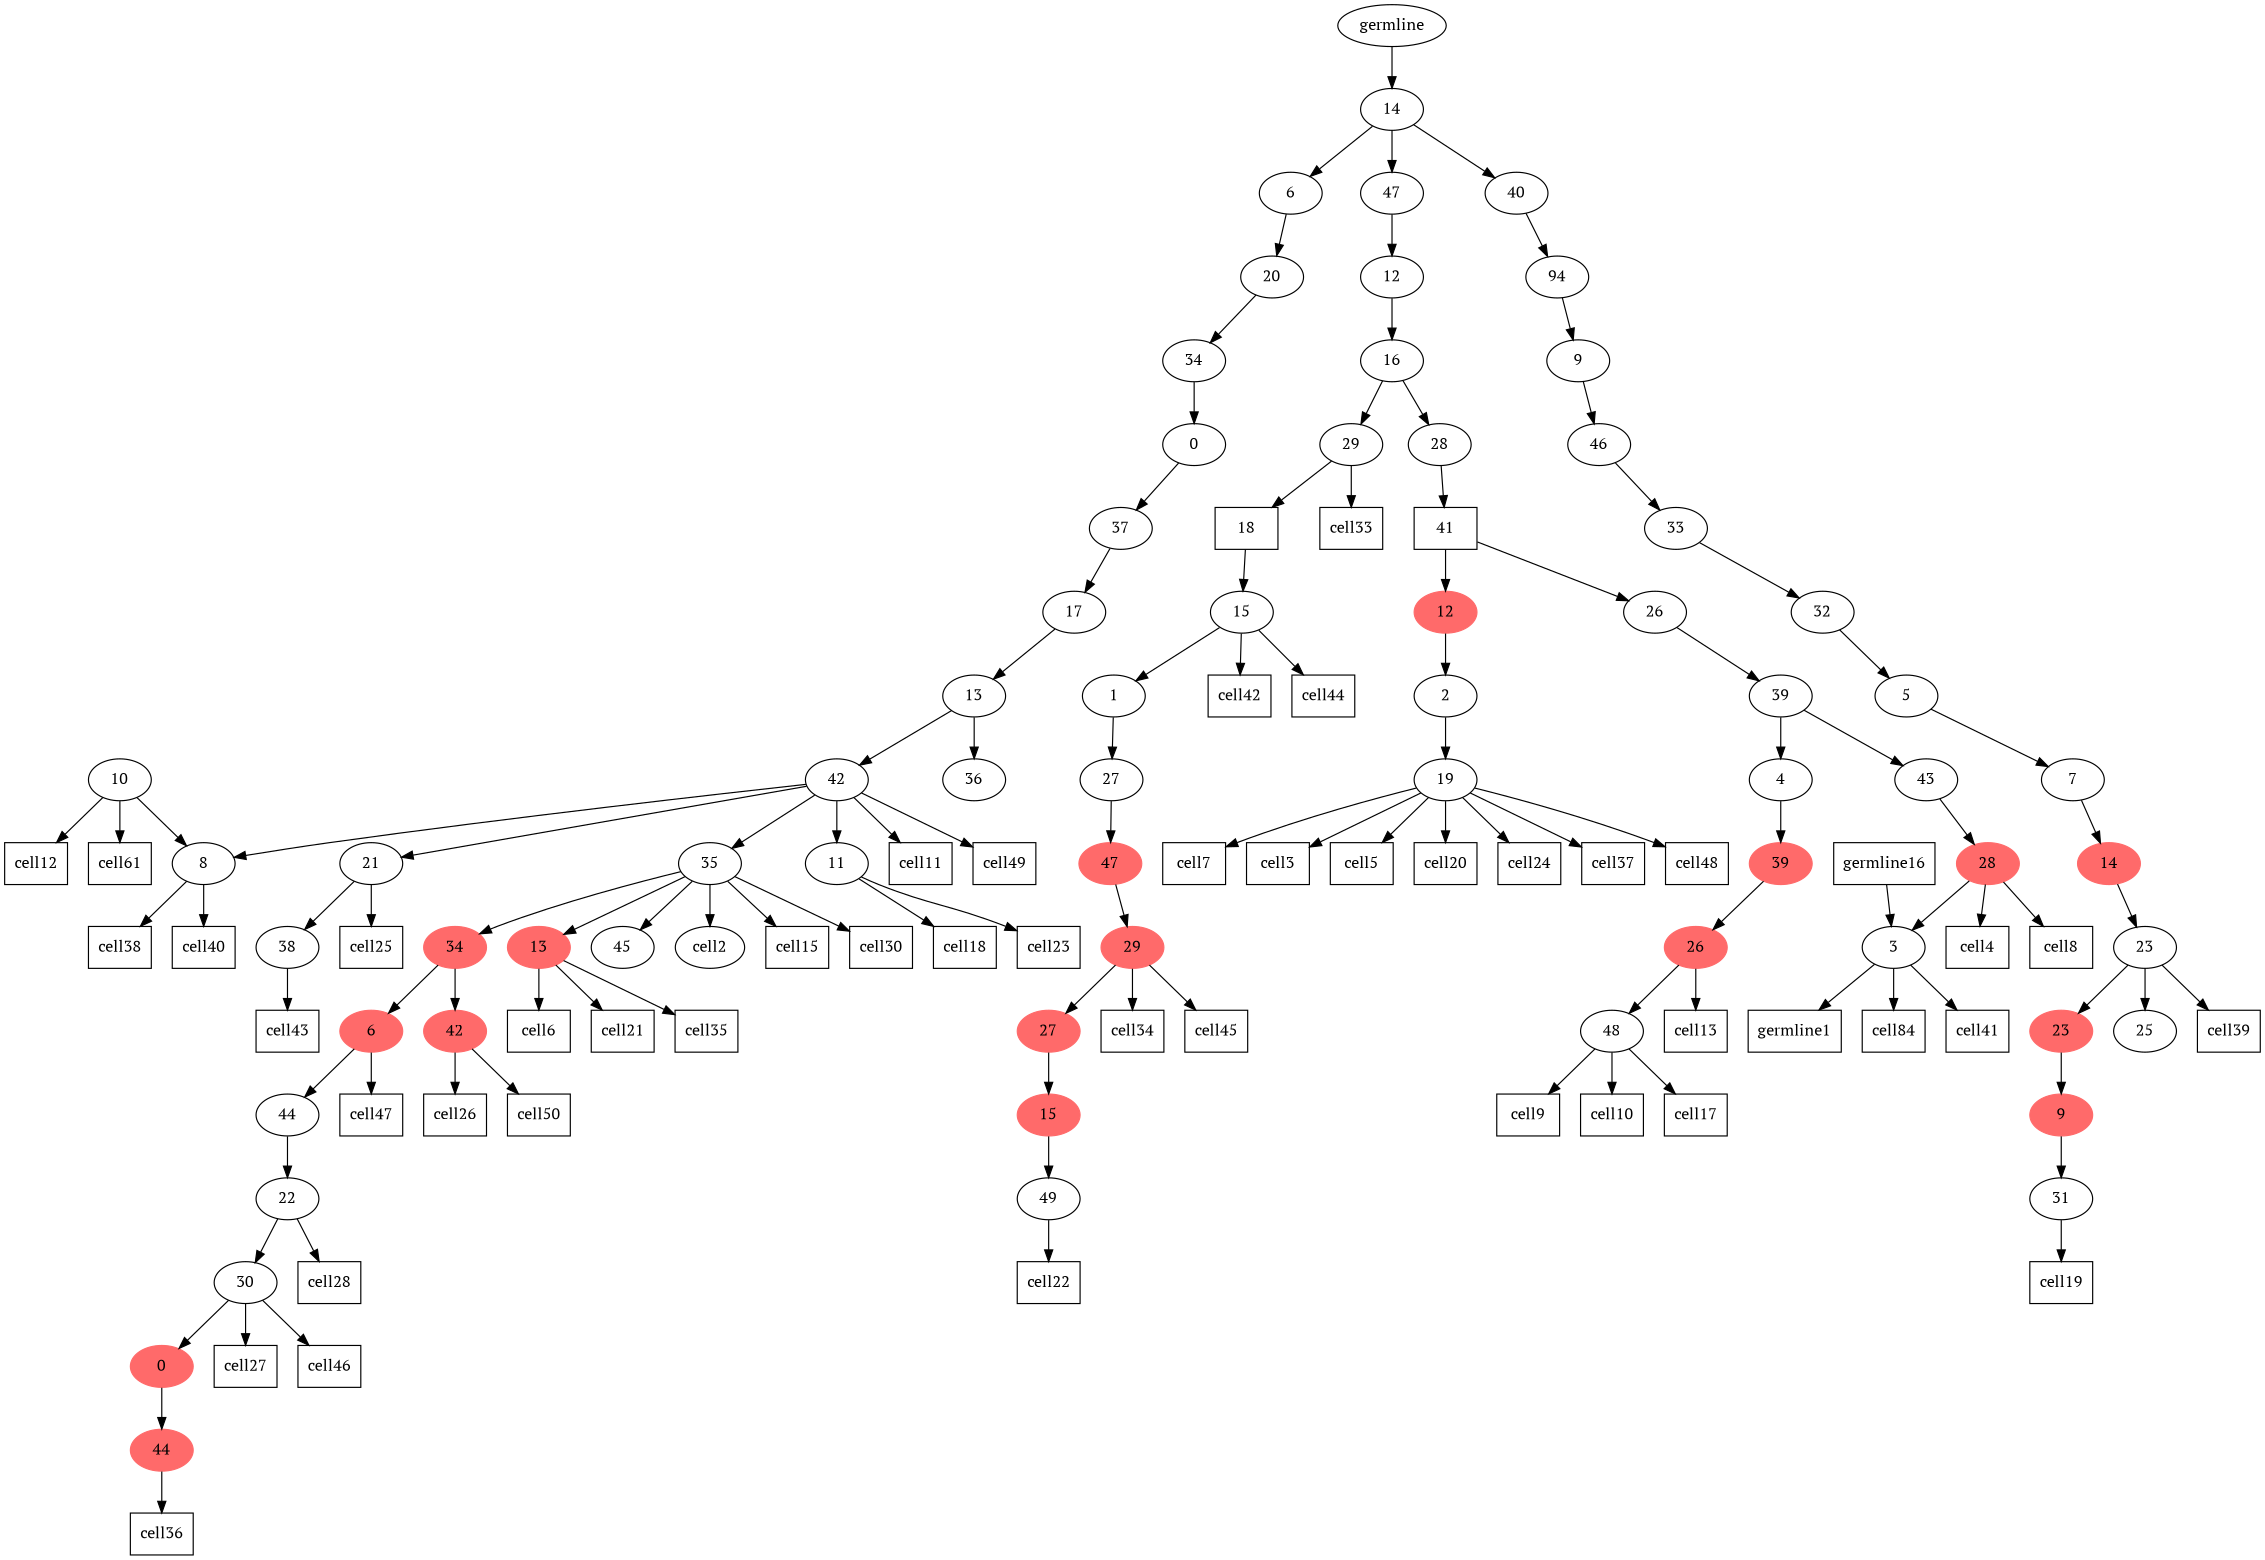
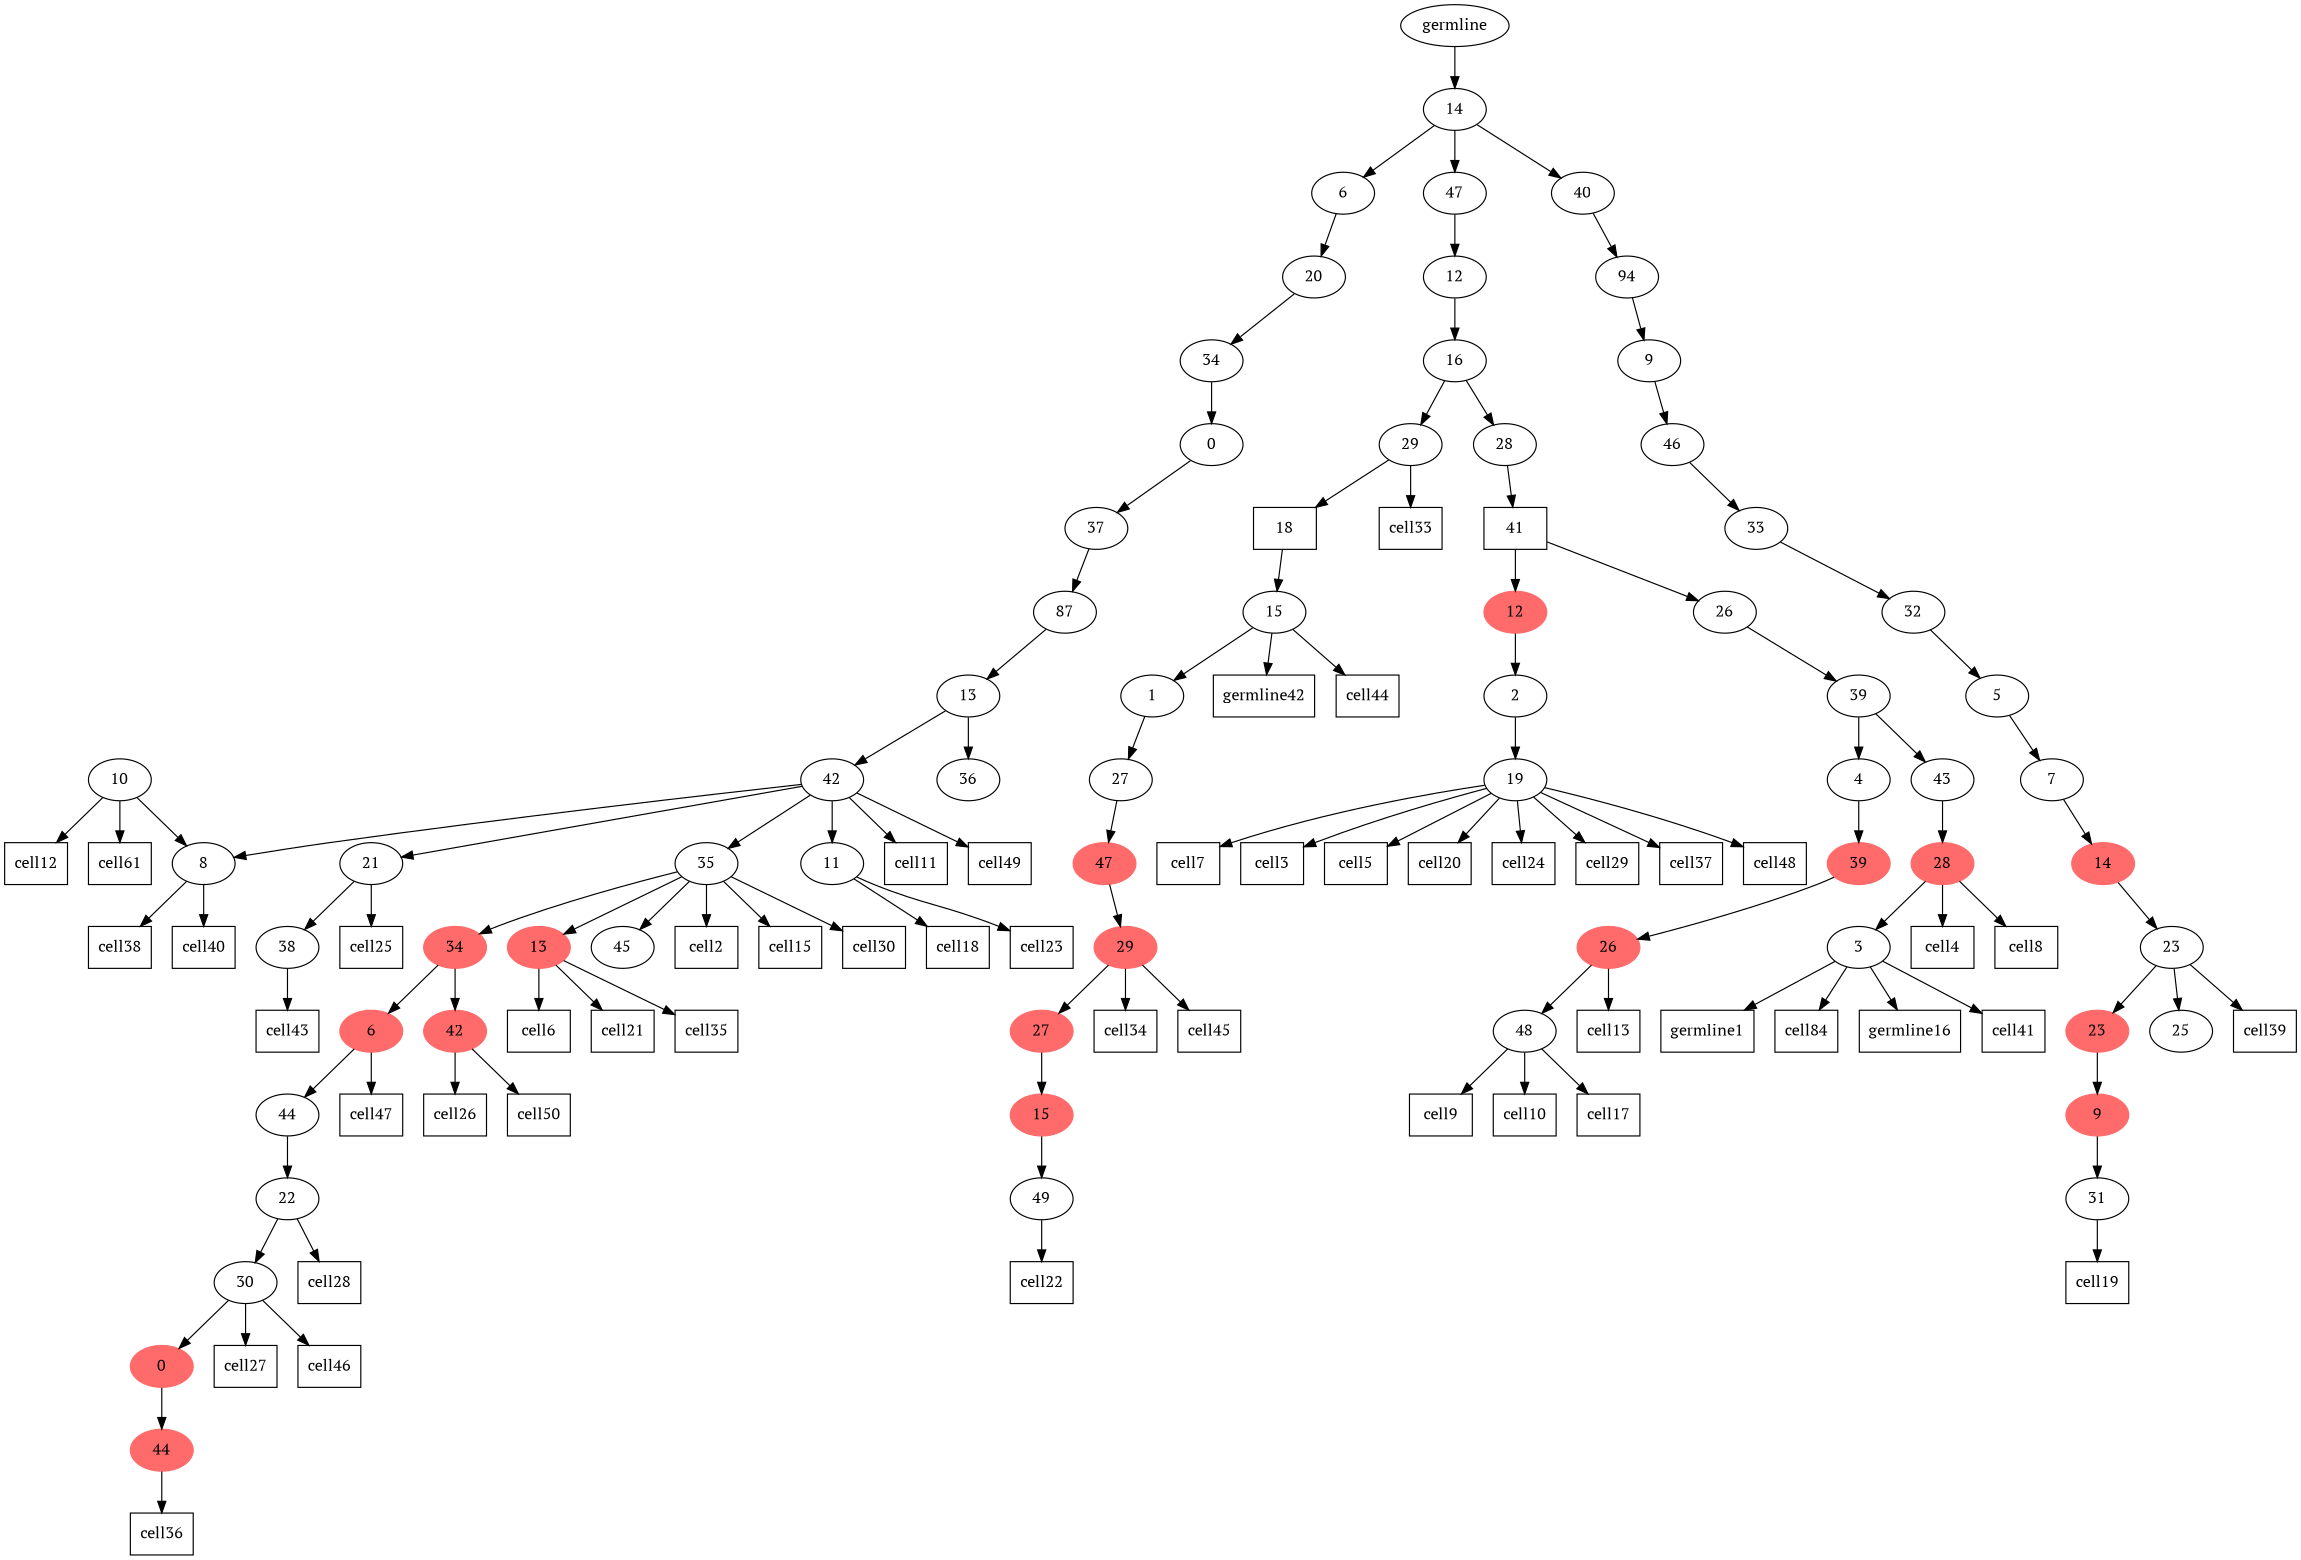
node "17": label "17" -> "87"
node "cell42": label "cell42" -> "germline42"
node "cell29": added
edge "germline16" -> "3": reversed
node "cell2": shape ellipse -> box
